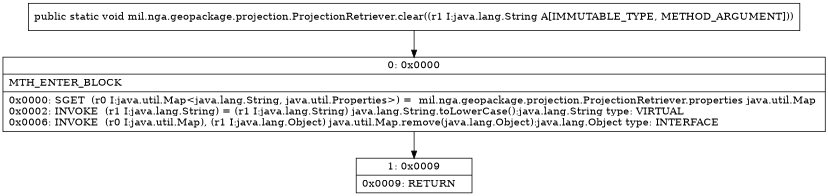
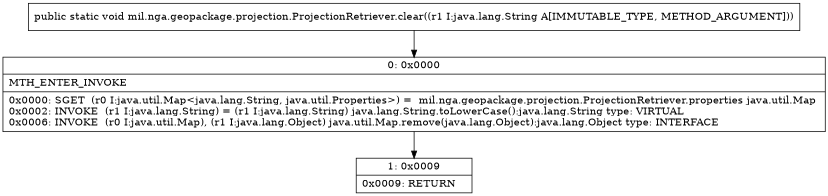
node "0: 0x0000": text "MTH_ENTER_BLOCK" -> "MTH_ENTER_INVOKE"
